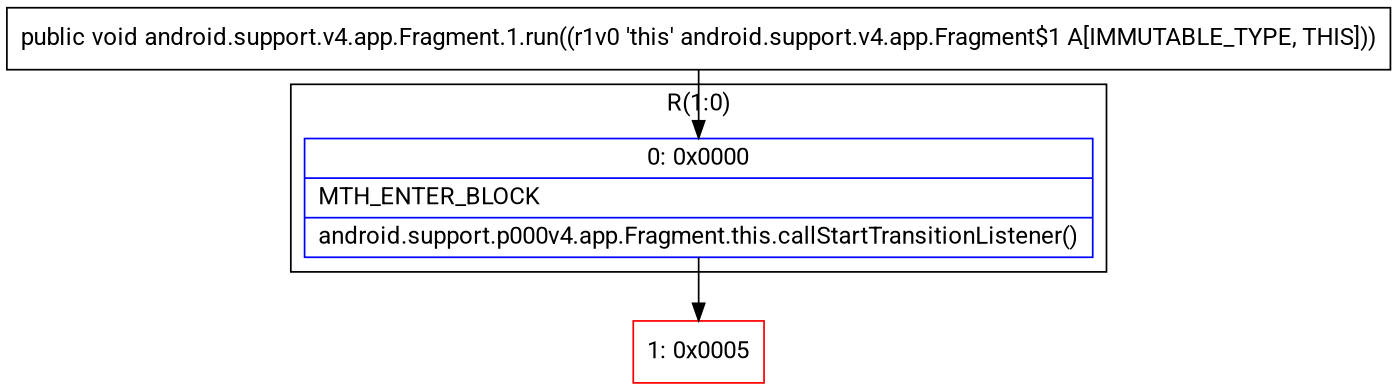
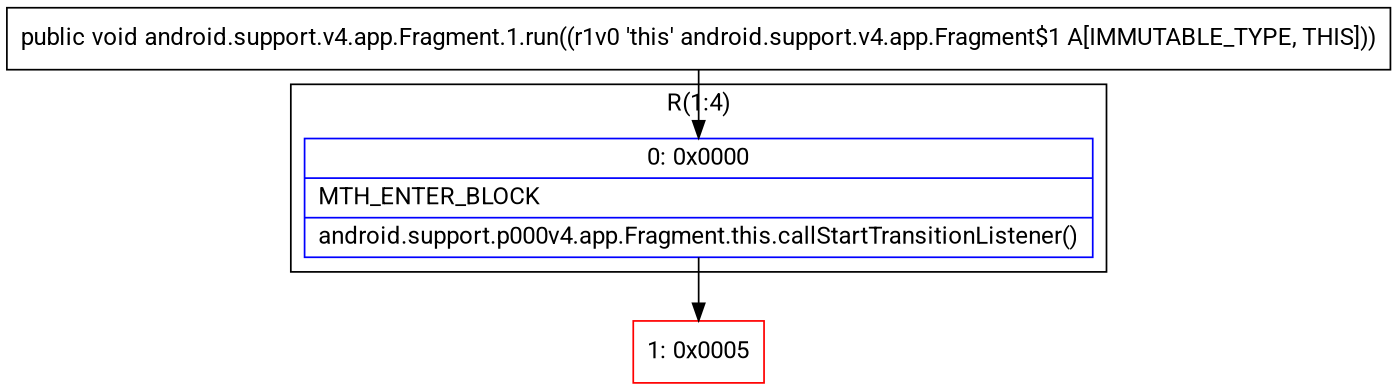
cluster "R(1:0)": label "R(1:0)" -> "R(1:4)"
